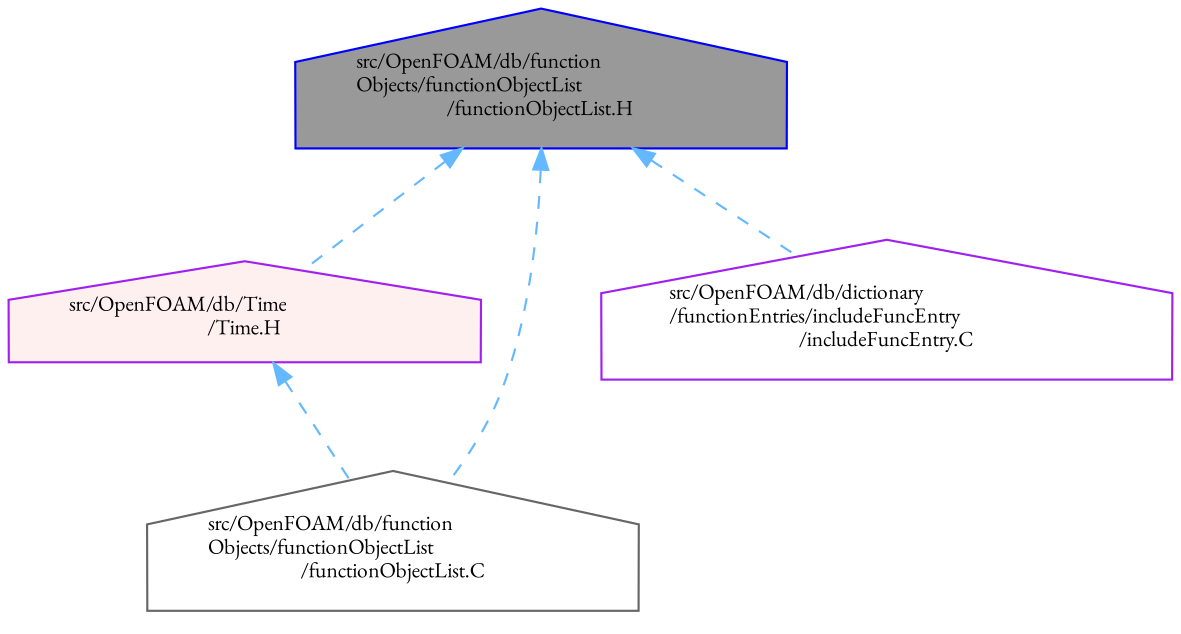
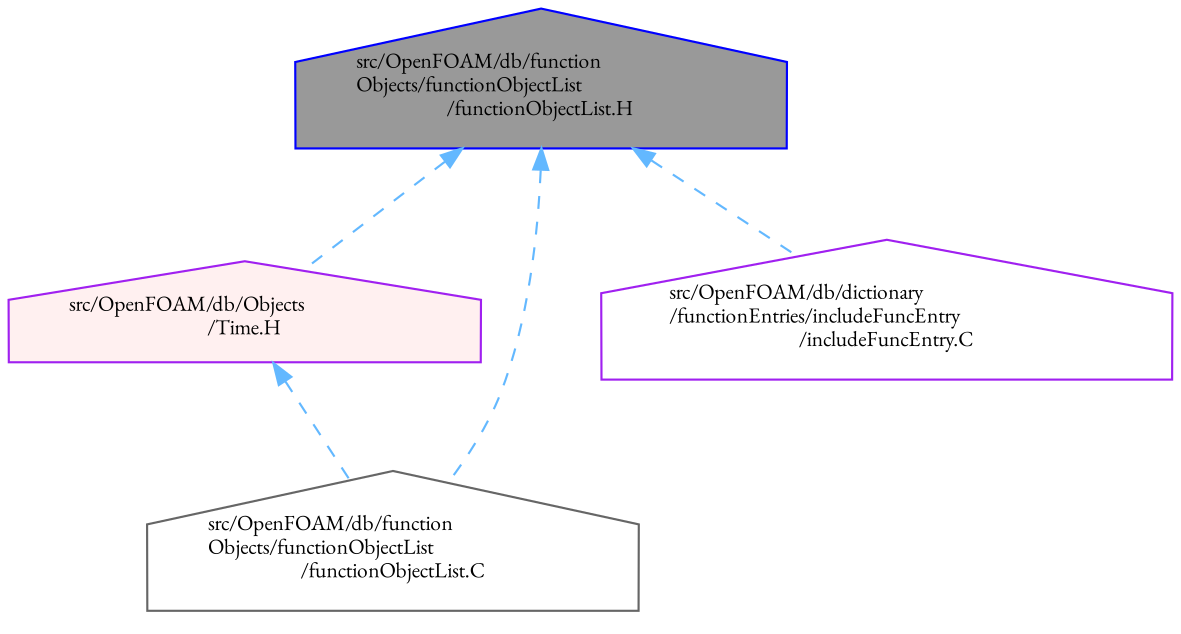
node "src/OpenFOAM/db/Time /Time.H": label "src/OpenFOAM/db/Time /Time.H" -> "src/OpenFOAM/db/Objects /Time.H"
